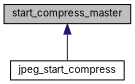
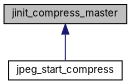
node "start_compress_master": label "start_compress_master" -> "jinit_compress_master"
